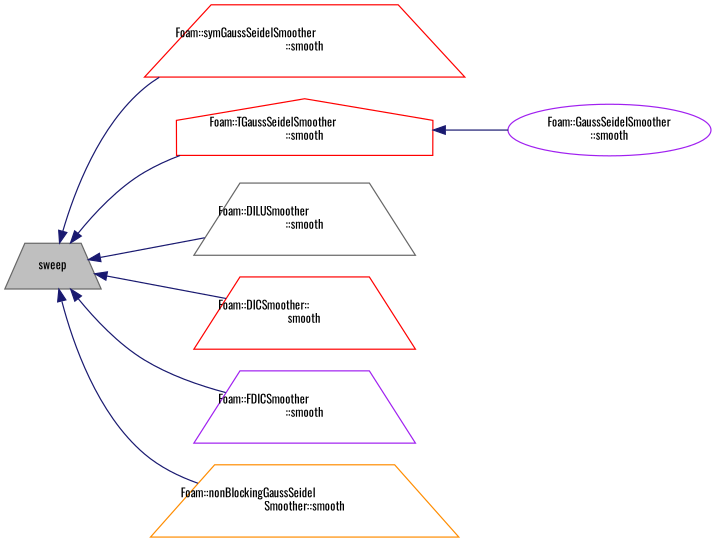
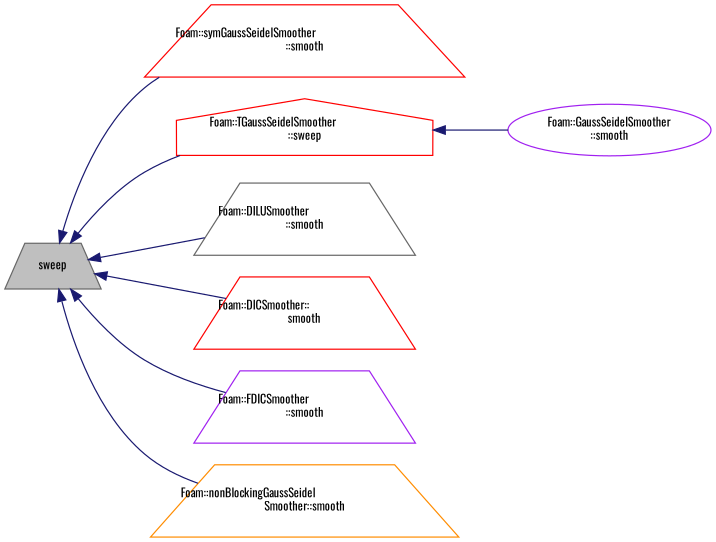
node "Foam::TGaussSeidelSmoother ::smooth": label "Foam::TGaussSeidelSmoother ::smooth" -> "Foam::TGaussSeidelSmoother ::sweep"
